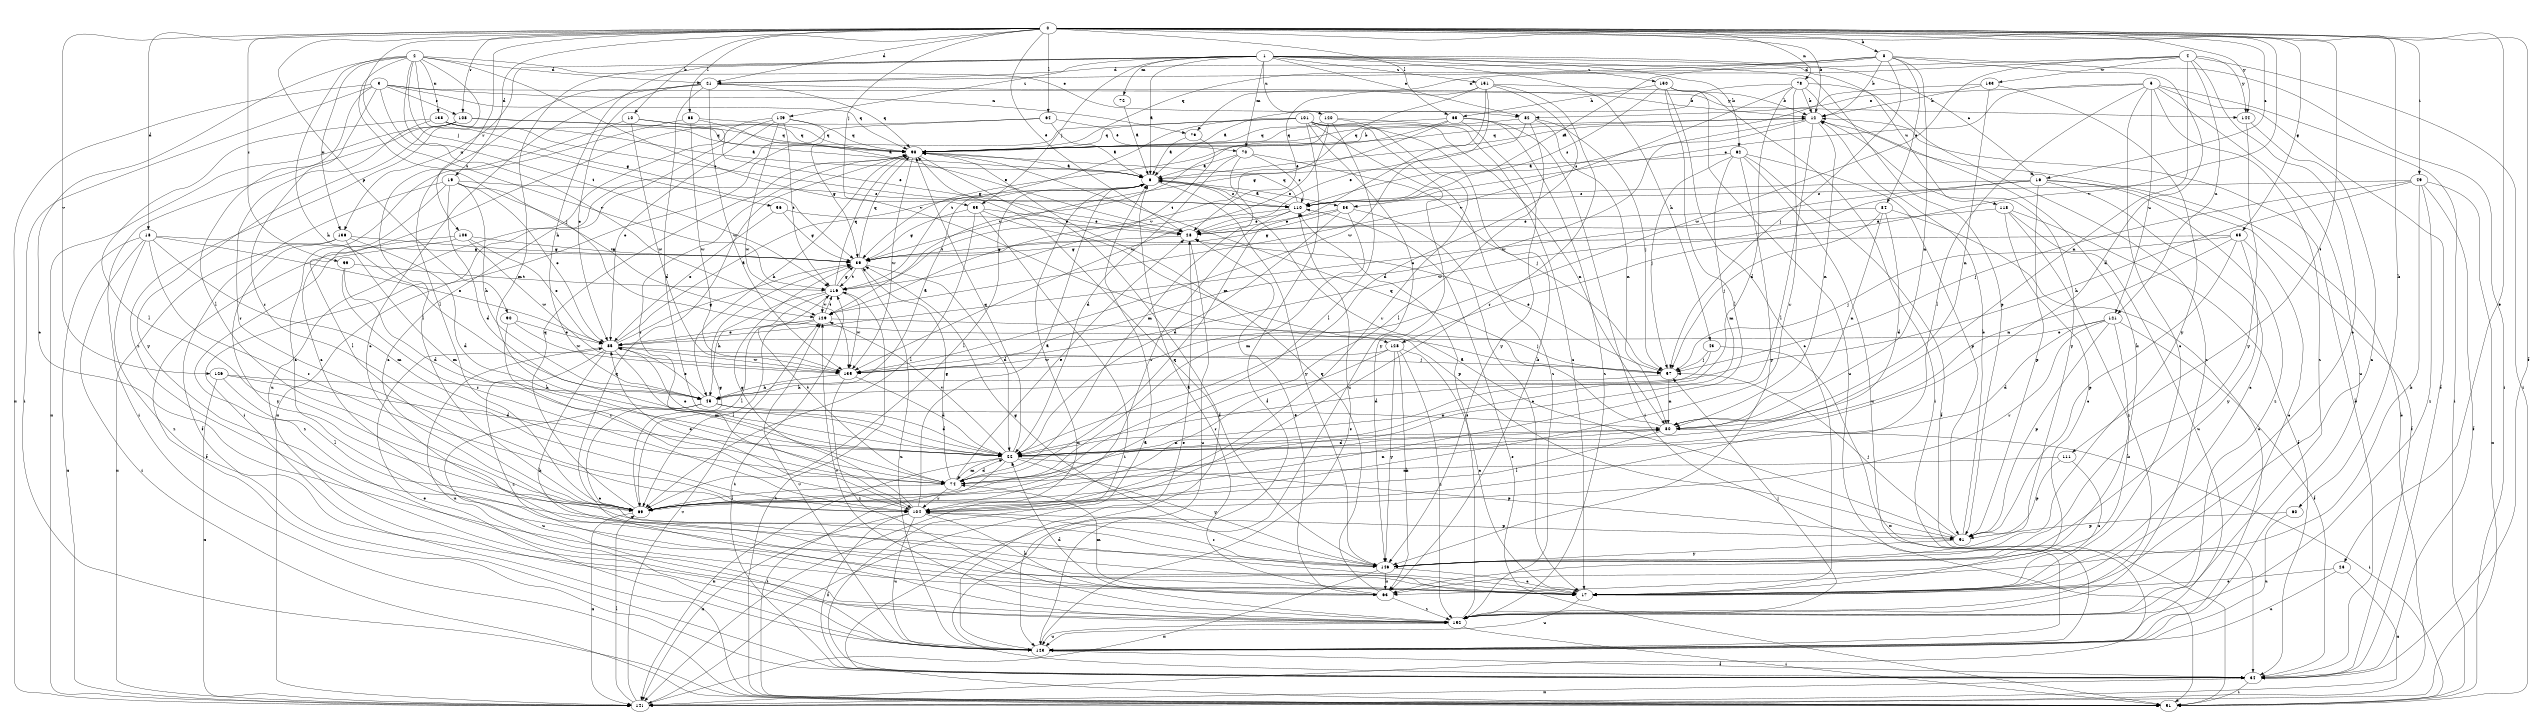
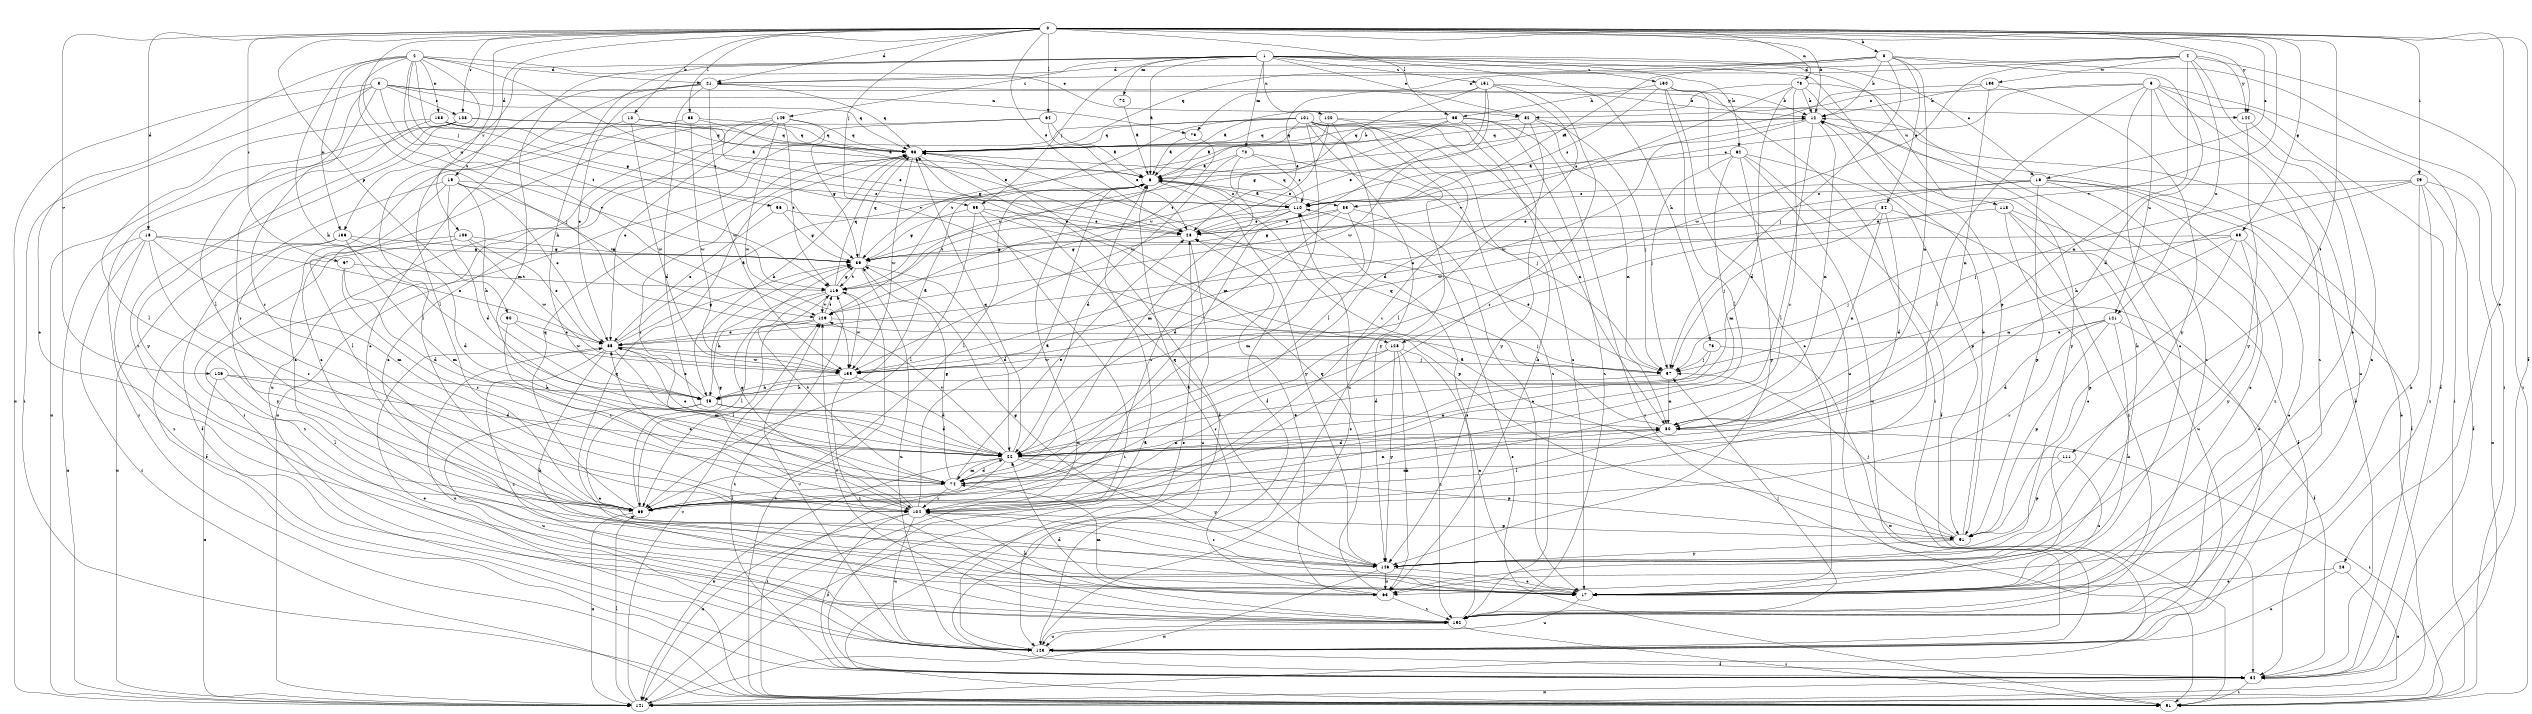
edge "64" -> "70": now "64" -> "28"
edge "98" -> "6": now "101" -> "6"
node "99": label "99" -> "97"
node "43": label "43" -> "73"
node "60": removed
